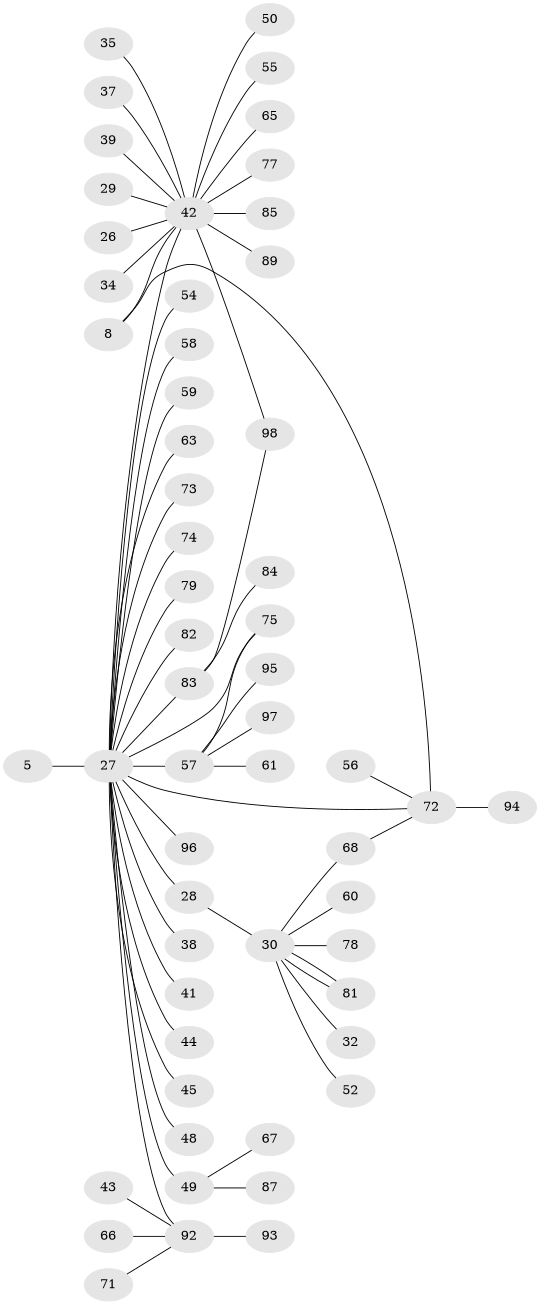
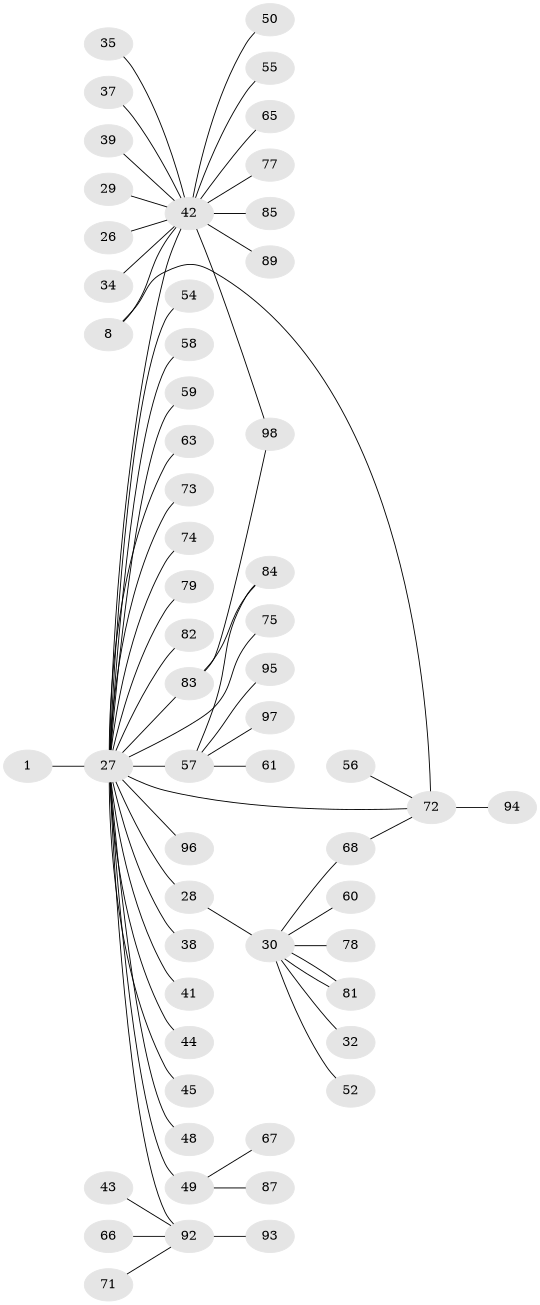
edge "75" -- "57": now "84" -- "57"
node "5": label "5" -> "1"
